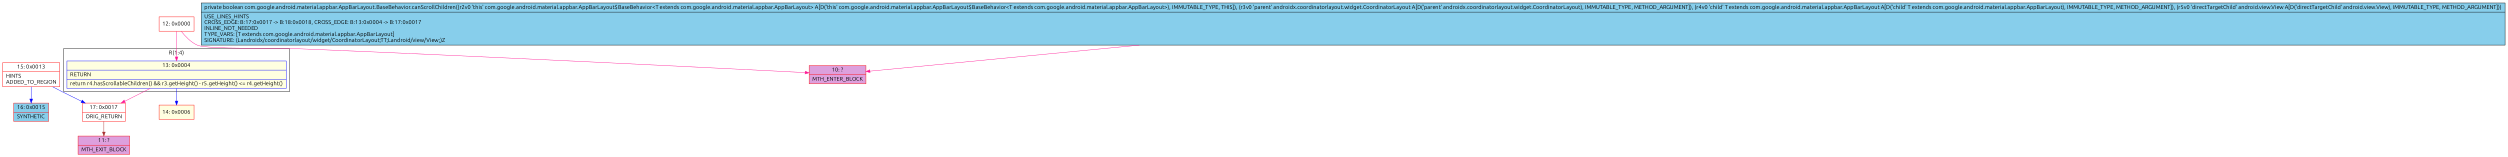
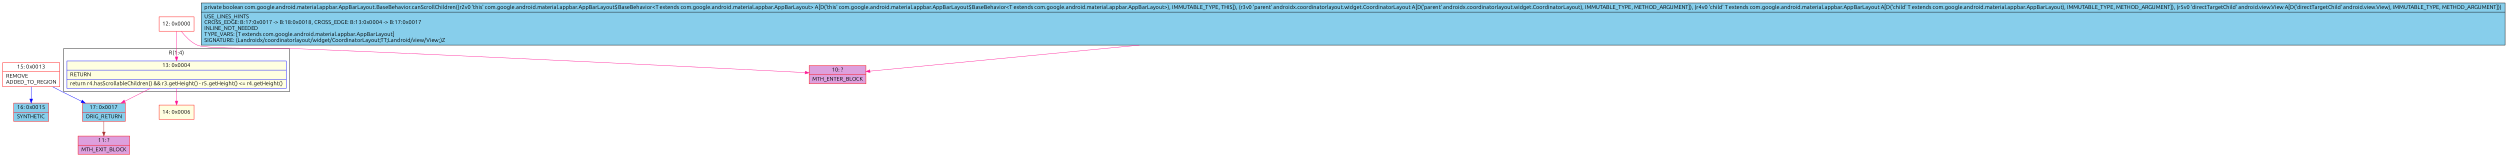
node "15: 0x0013": text "HINTS" -> "REMOVE"
edge "13: 0x0004" -> "14: 0x0006": color blue -> deeppink
node "17: 0x0017": fillcolor white -> skyblue
